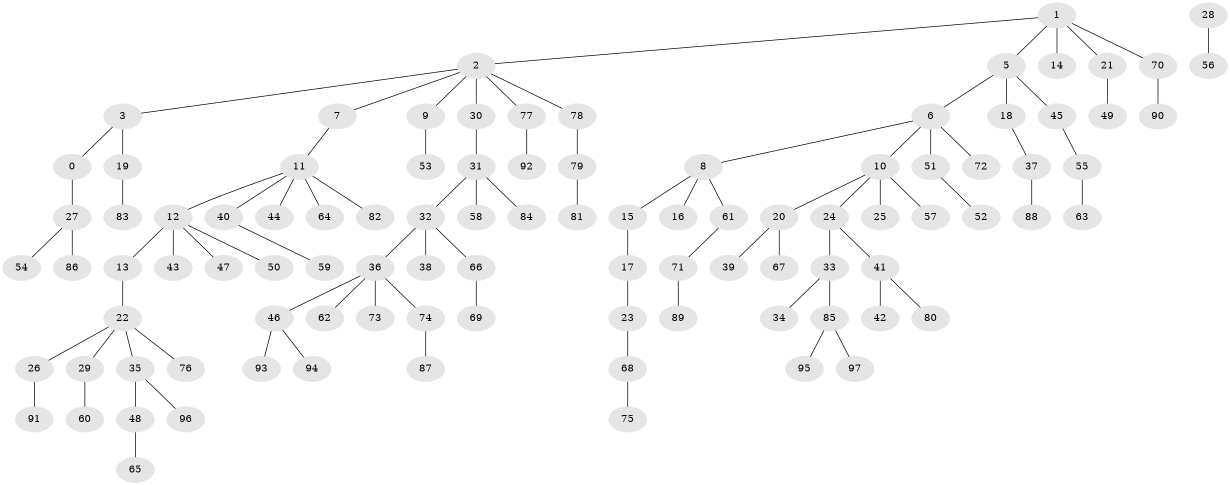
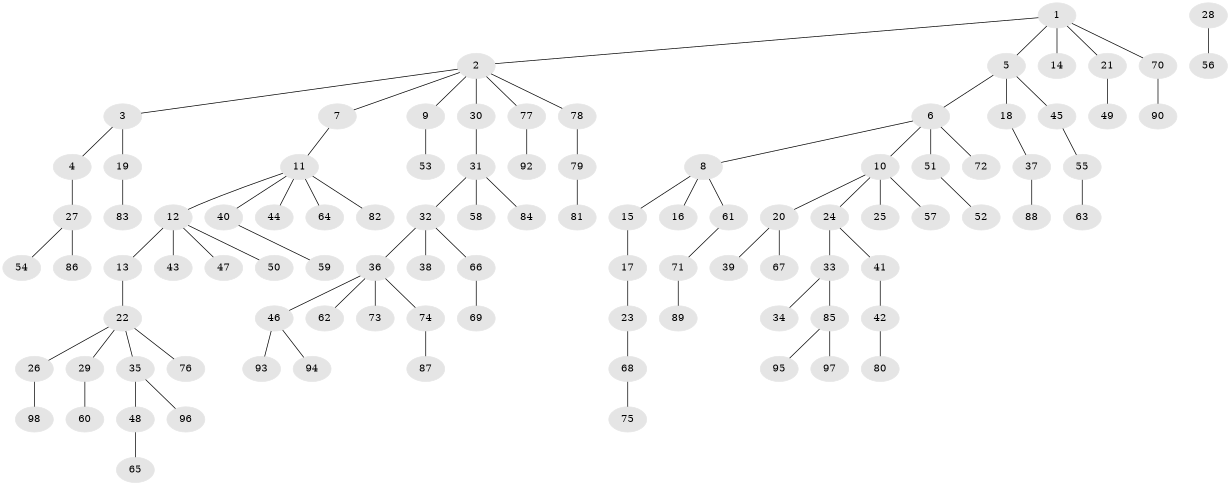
node "0": label "0" -> "4"
edge "41" -- "80": now "42" -- "80"
node "91": label "91" -> "98"
